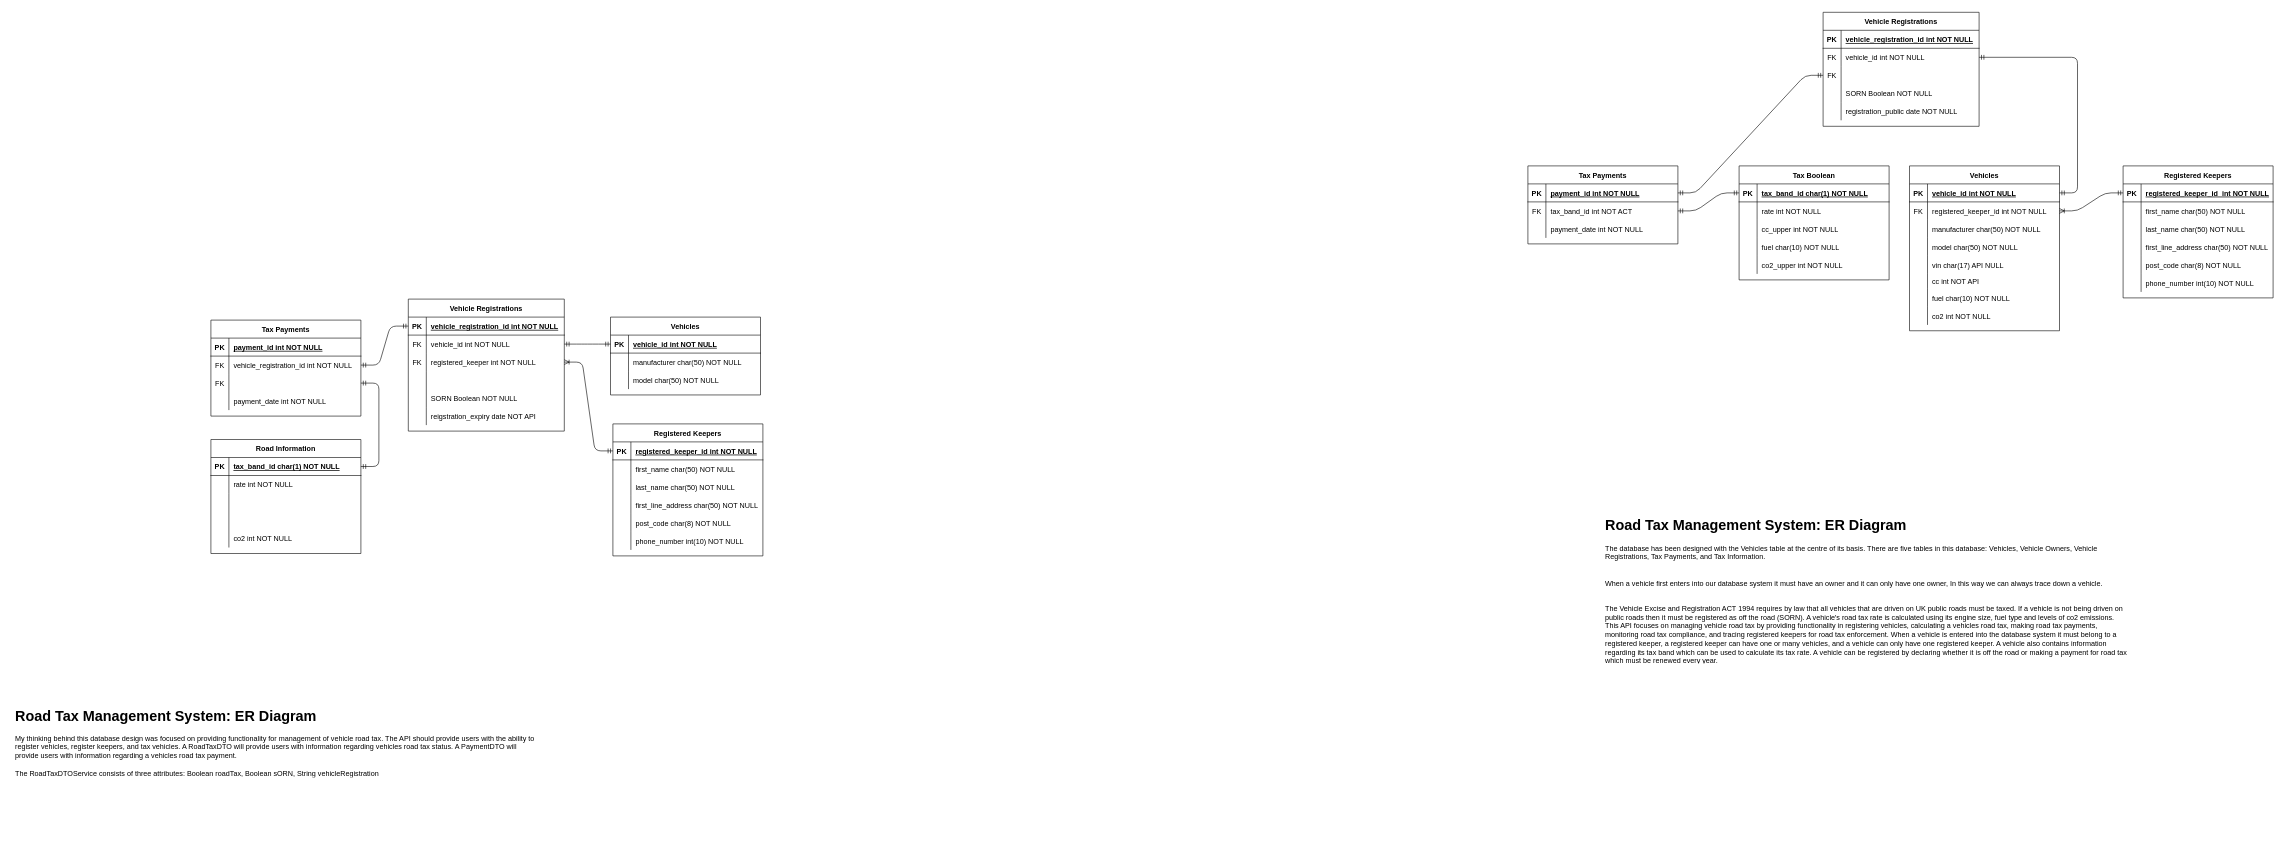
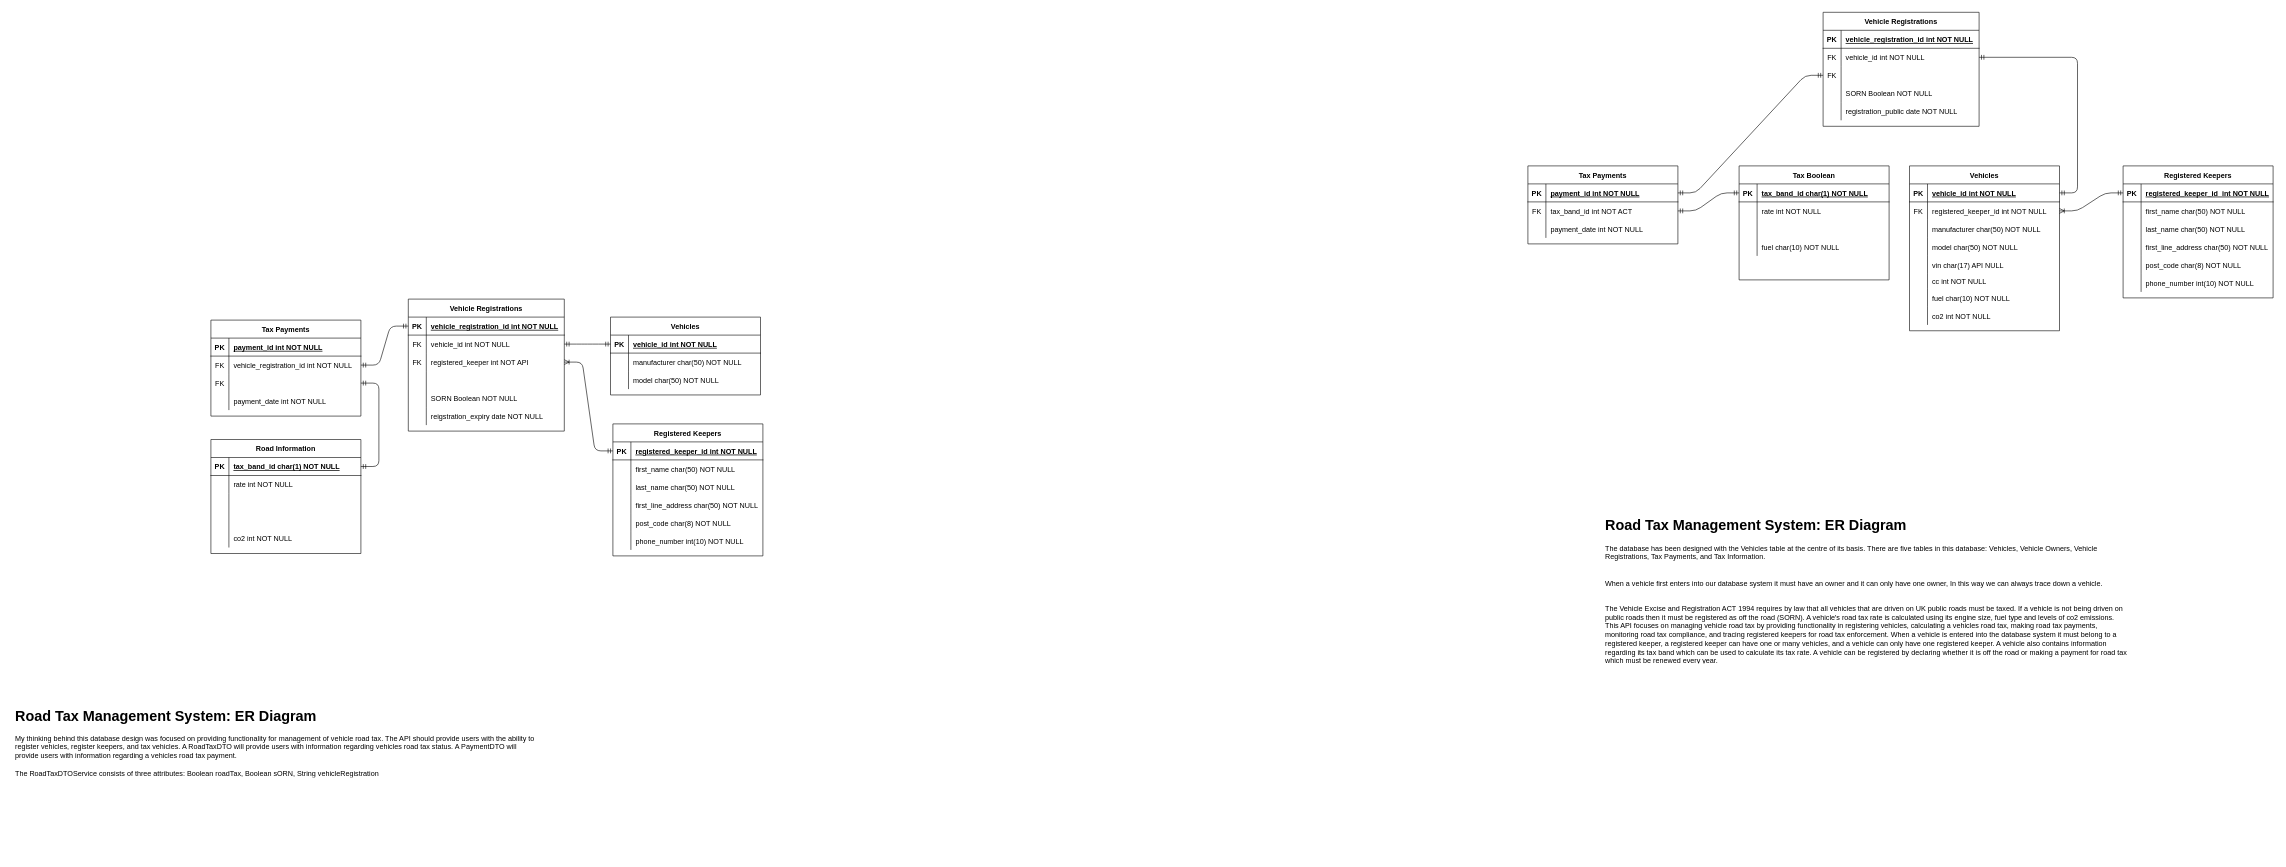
node "cc_upper int NOT NULL": removed
node "co2_upper int NOT NULL": removed
node "cc int NOT API": label "cc int NOT API" -> "cc int NOT NULL"
node "registered_keeper int NOT NULL": label "registered_keeper int NOT NULL" -> "registered_keeper int NOT API"
node "reigstration_expiry date NOT API": label "reigstration_expiry date NOT API" -> "reigstration_expiry date NOT NULL"
